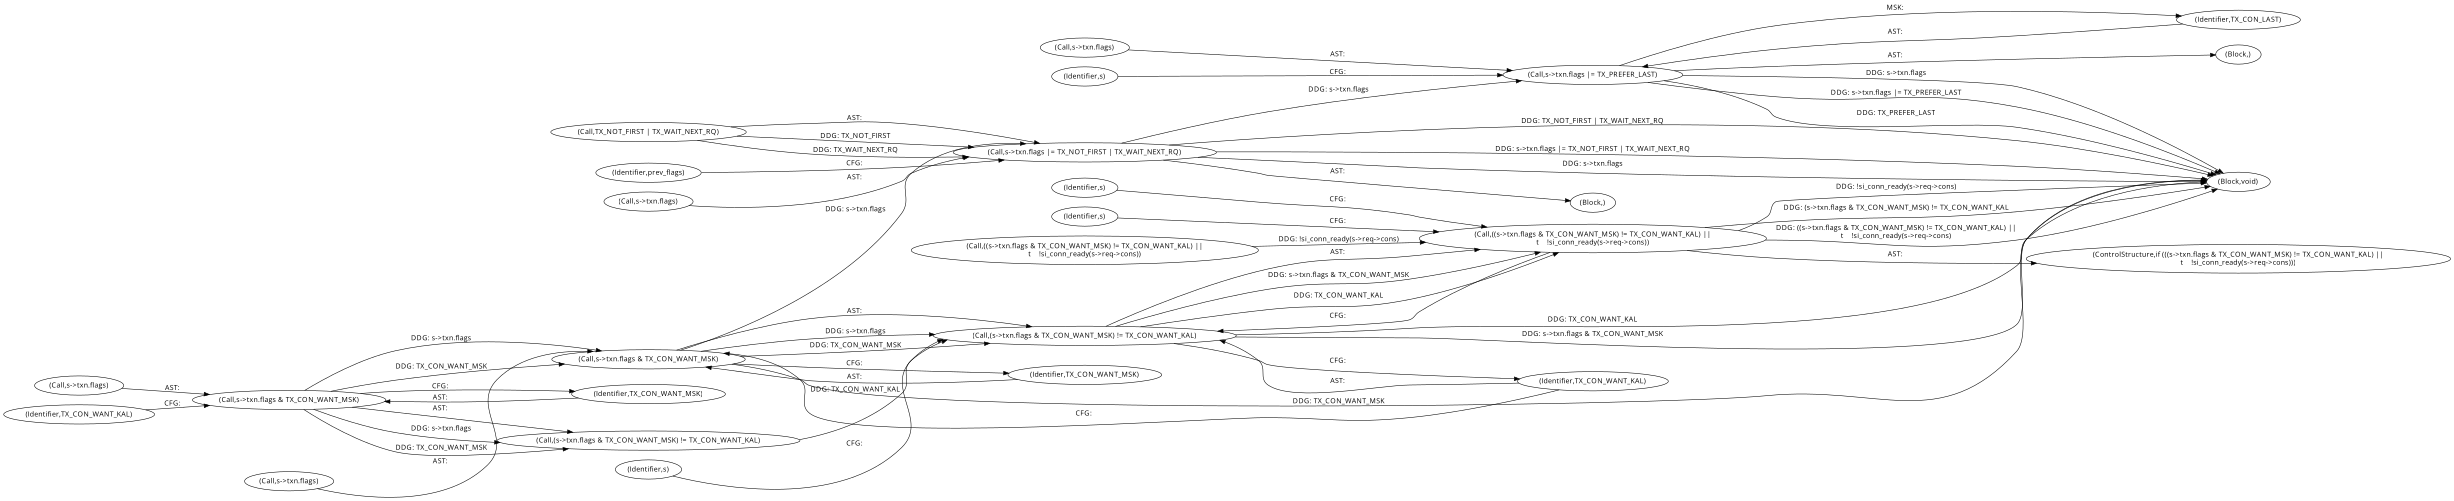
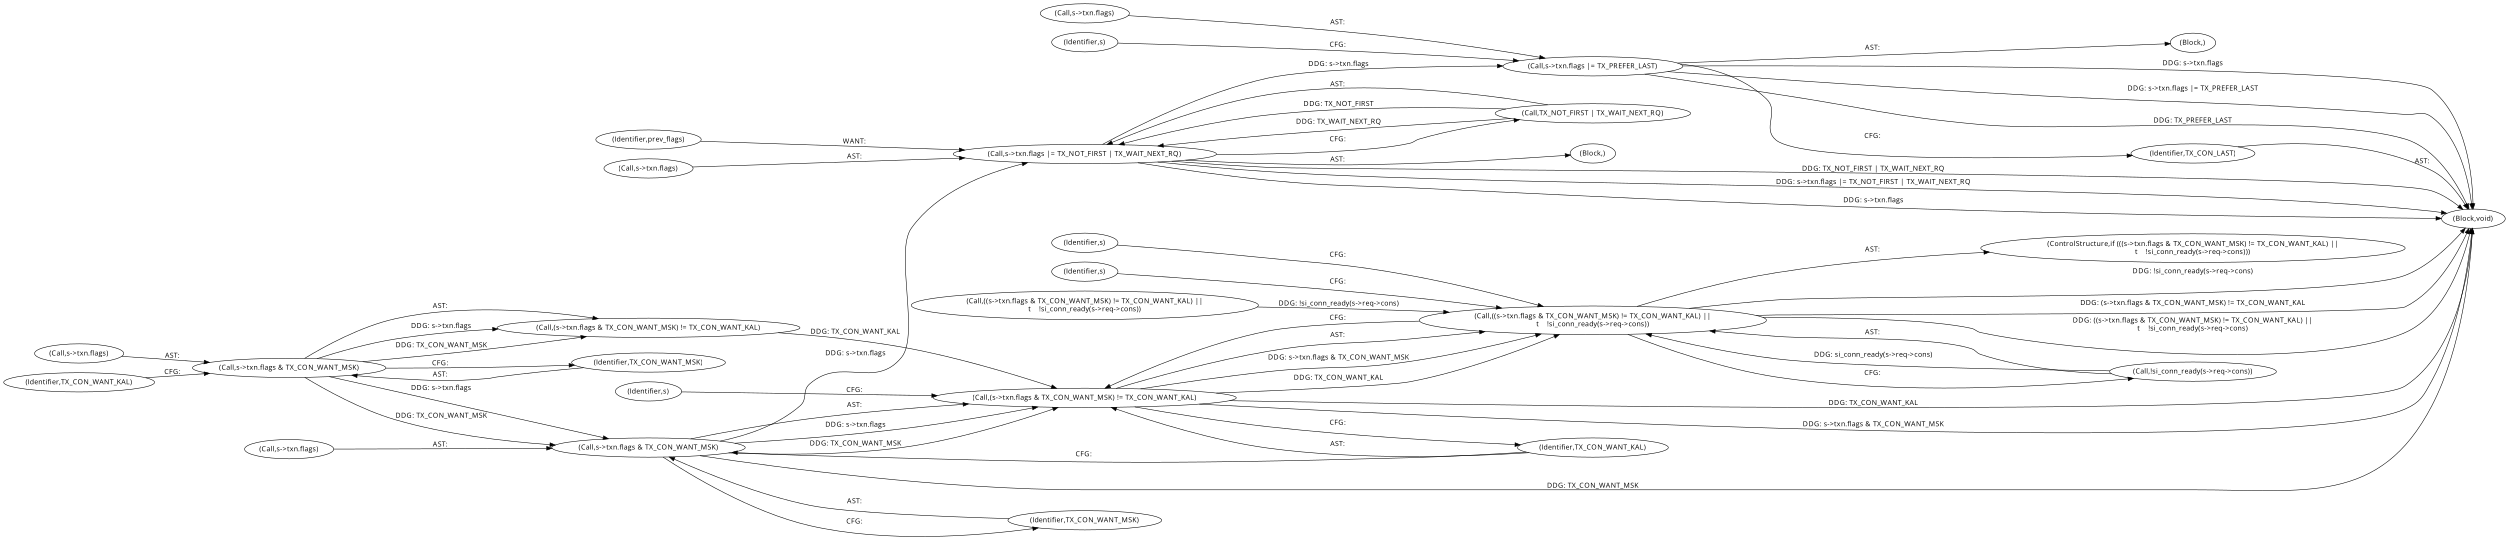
edge "(Call,s->txn.flags |= TX_PREFER_LAST)" -> "(Identifier,TX_CON_LAST)": label "MSK: " -> "CFG: "
edge "(Identifier,TX_CON_LAST)" -> "(Call,s->txn.flags |= TX_PREFER_LAST)": now "(Identifier,TX_CON_LAST)" -> "(Block,void)"
edge "(Call,s->txn.flags |= TX_NOT_FIRST | TX_WAIT_NEXT_RQ)" -> "(Call,TX_NOT_FIRST | TX_WAIT_NEXT_RQ)": added, label "CFG:"
edge "(Identifier,prev_flags)" -> "(Call,s->txn.flags |= TX_NOT_FIRST | TX_WAIT_NEXT_RQ)": label "CFG: " -> "WANT: "
node "(Call,!si_conn_ready(s->req->cons))": added
